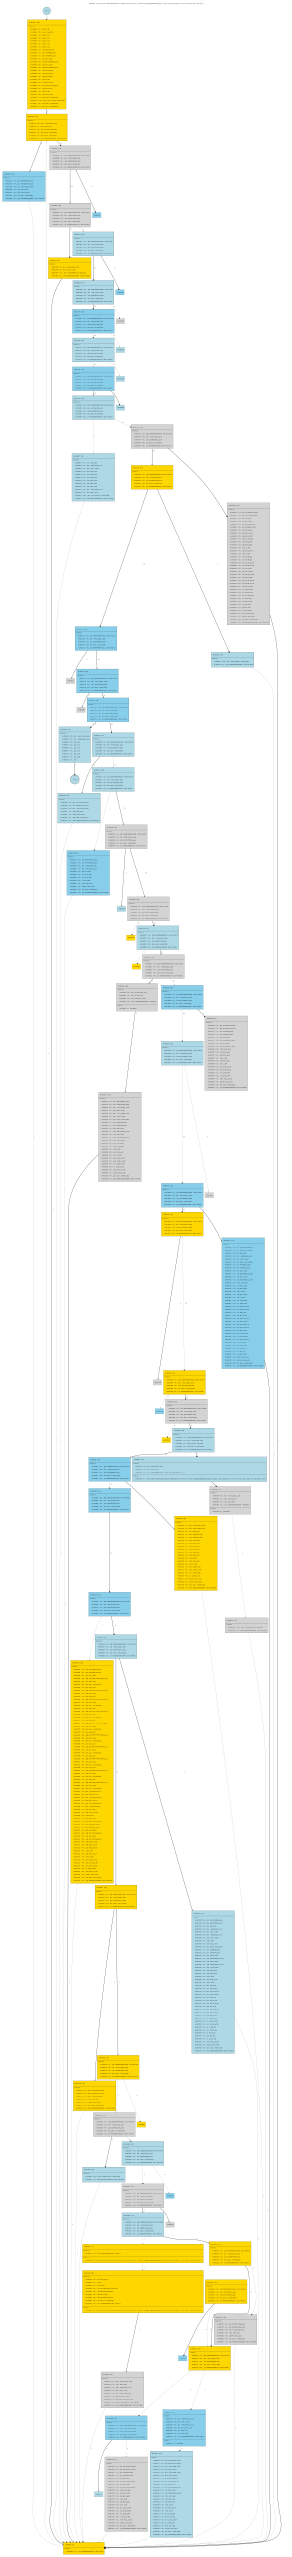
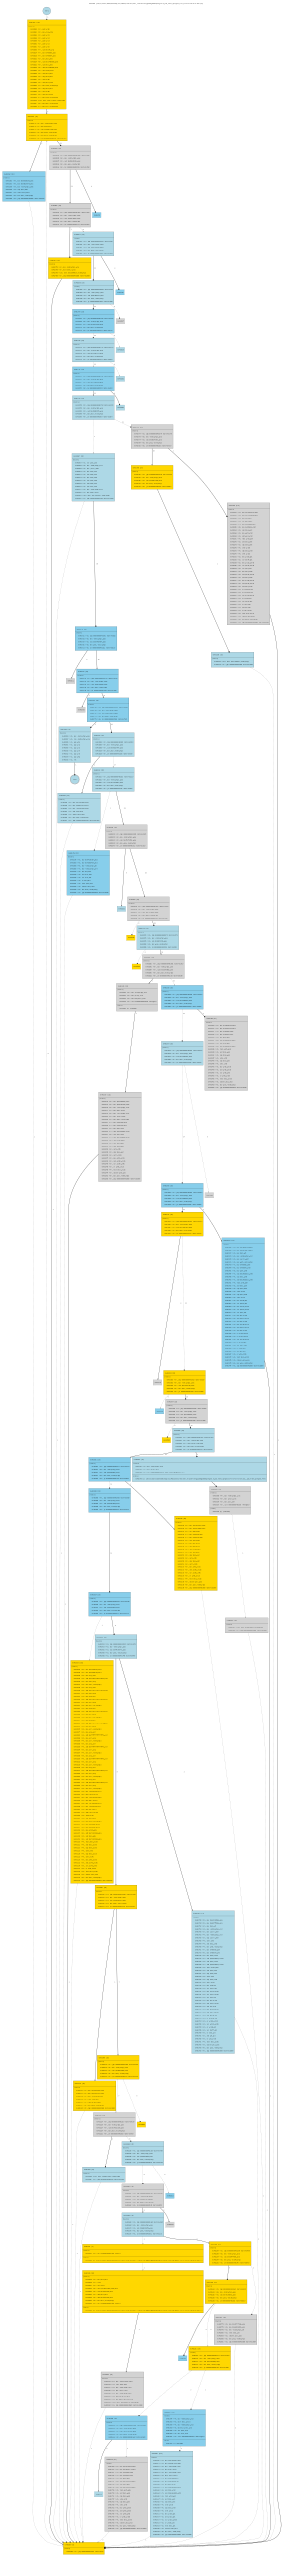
edge "0x401790 [28]" -> "0x4017ac [28]": now "0x402067 [42]" -> "0x4017ac [28]"
edge "0x401a84 [28]" -> "0x401abc [28]": now "0x401a84 [28]" -> "0x401aa0 [28]"
